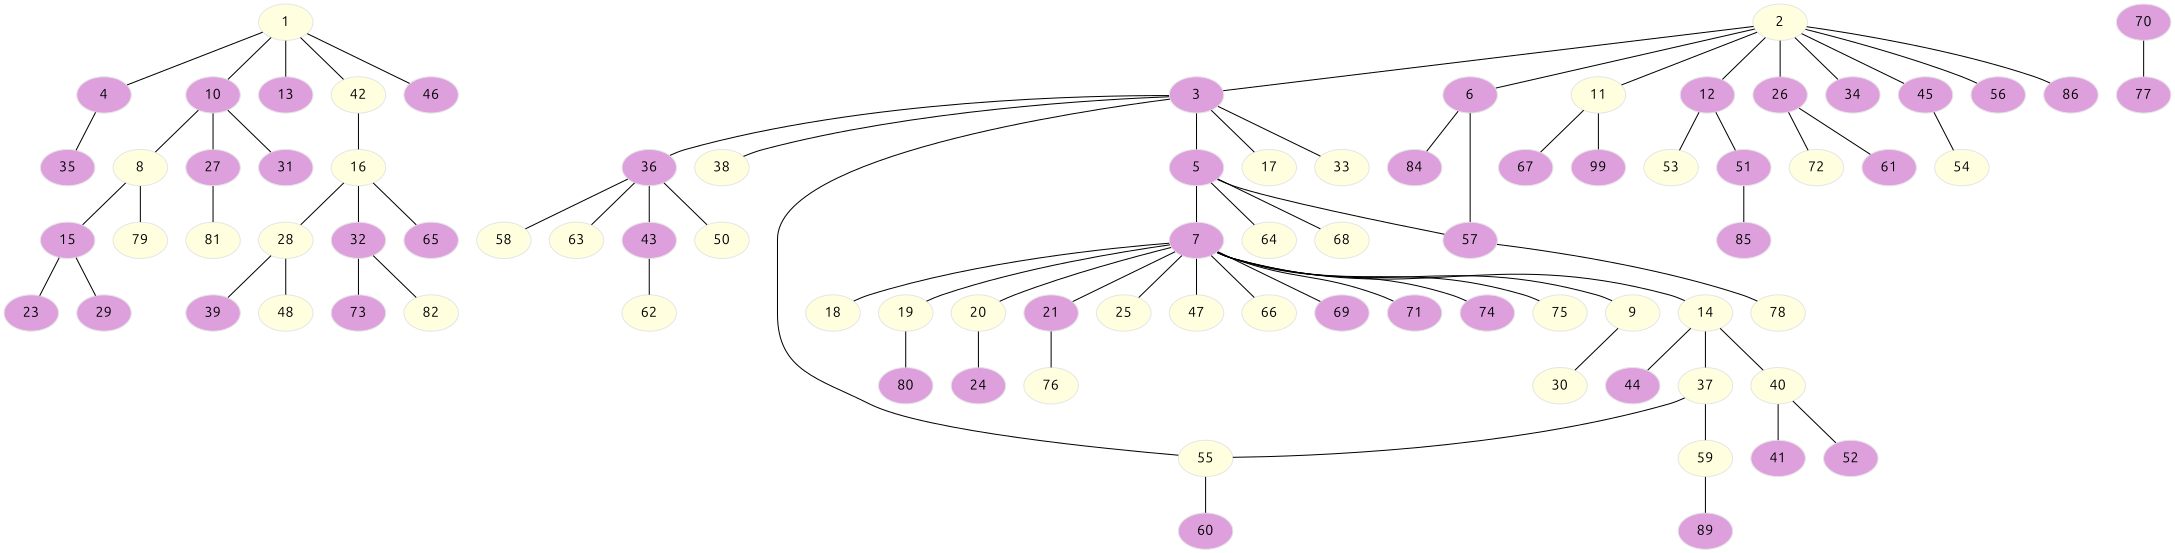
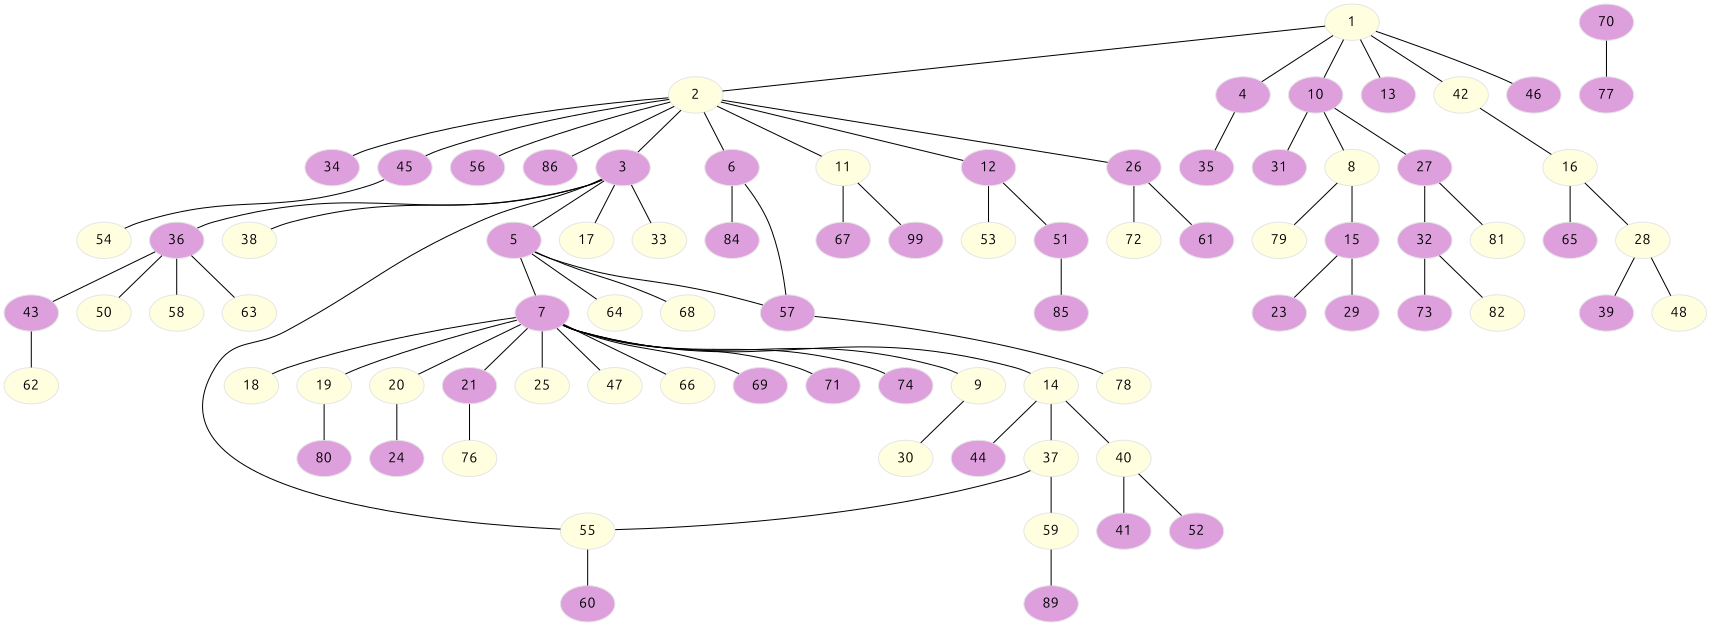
edge "1" -- "2": added
edge "16" -- "32": now "27" -- "32"
node "75": removed
